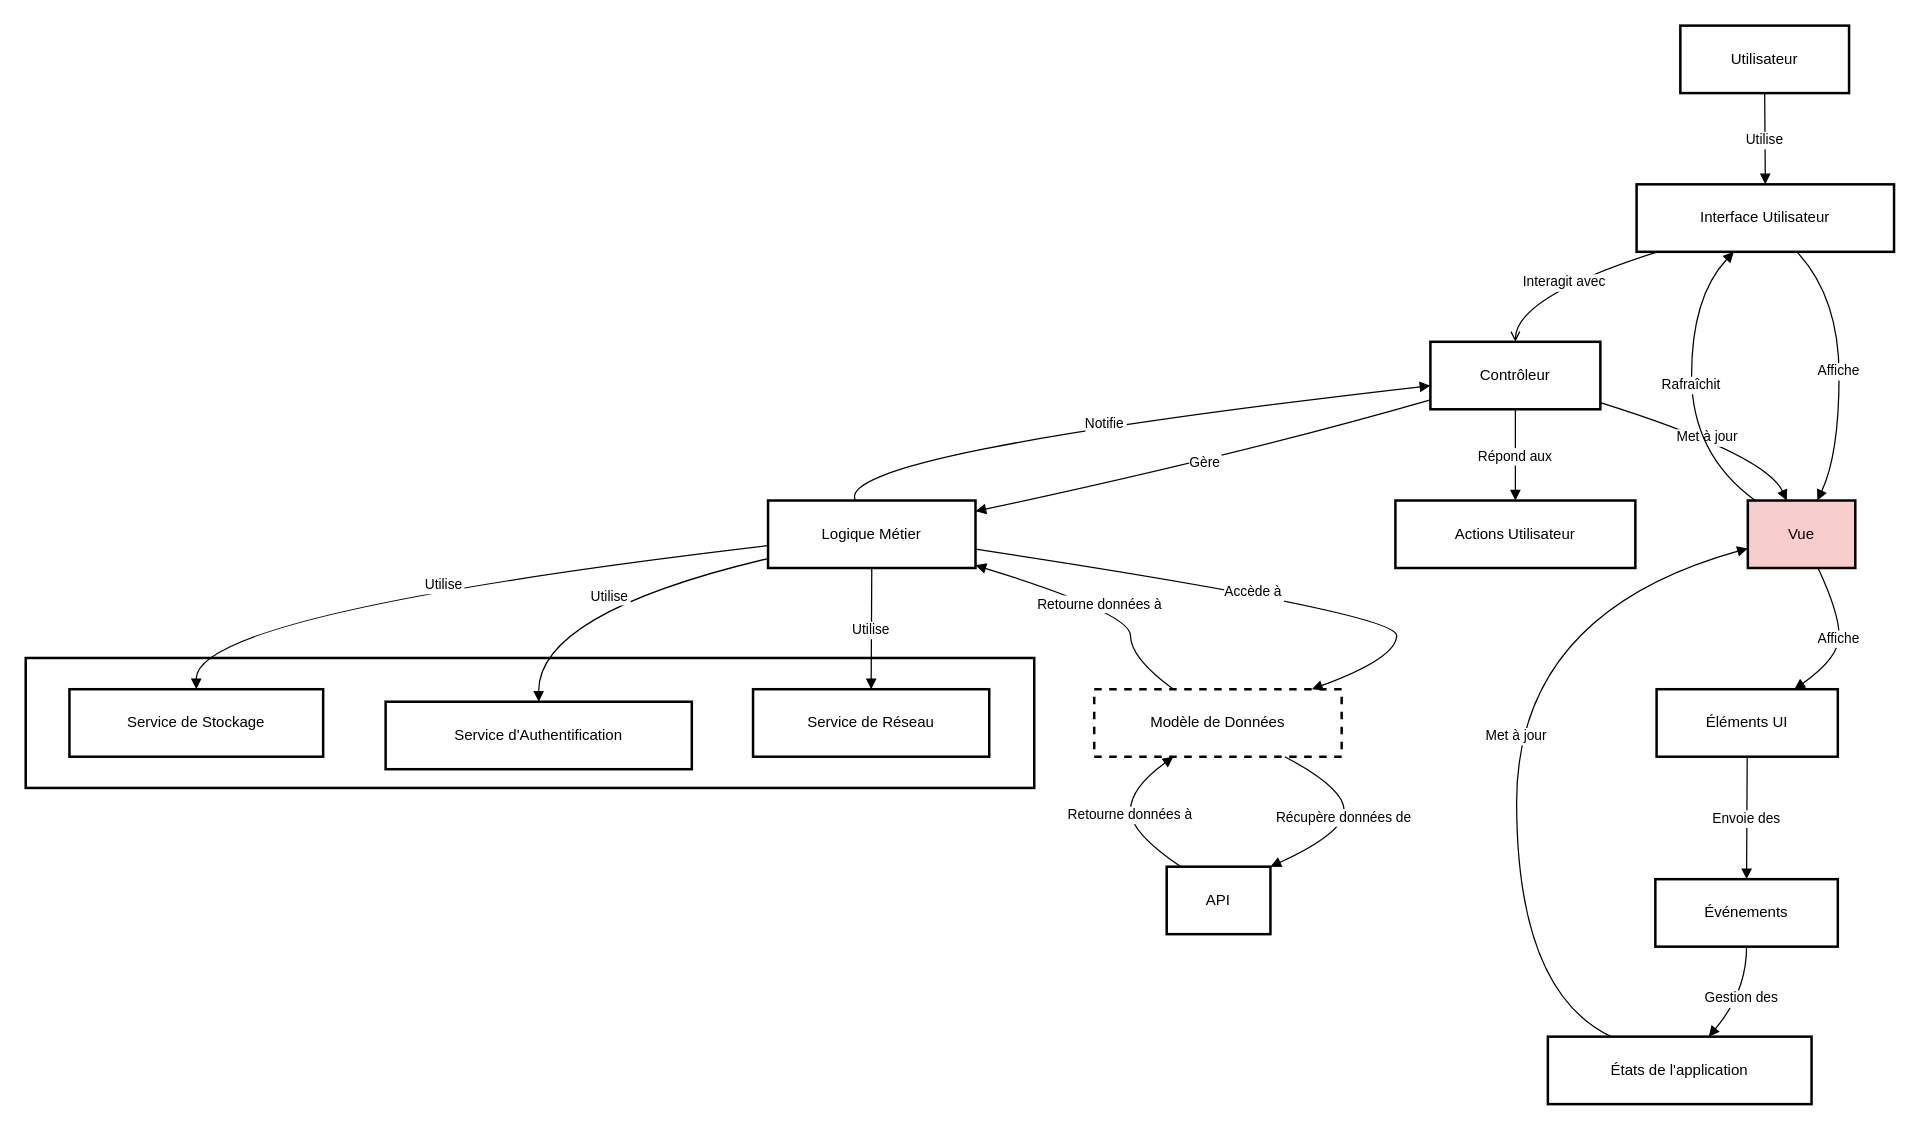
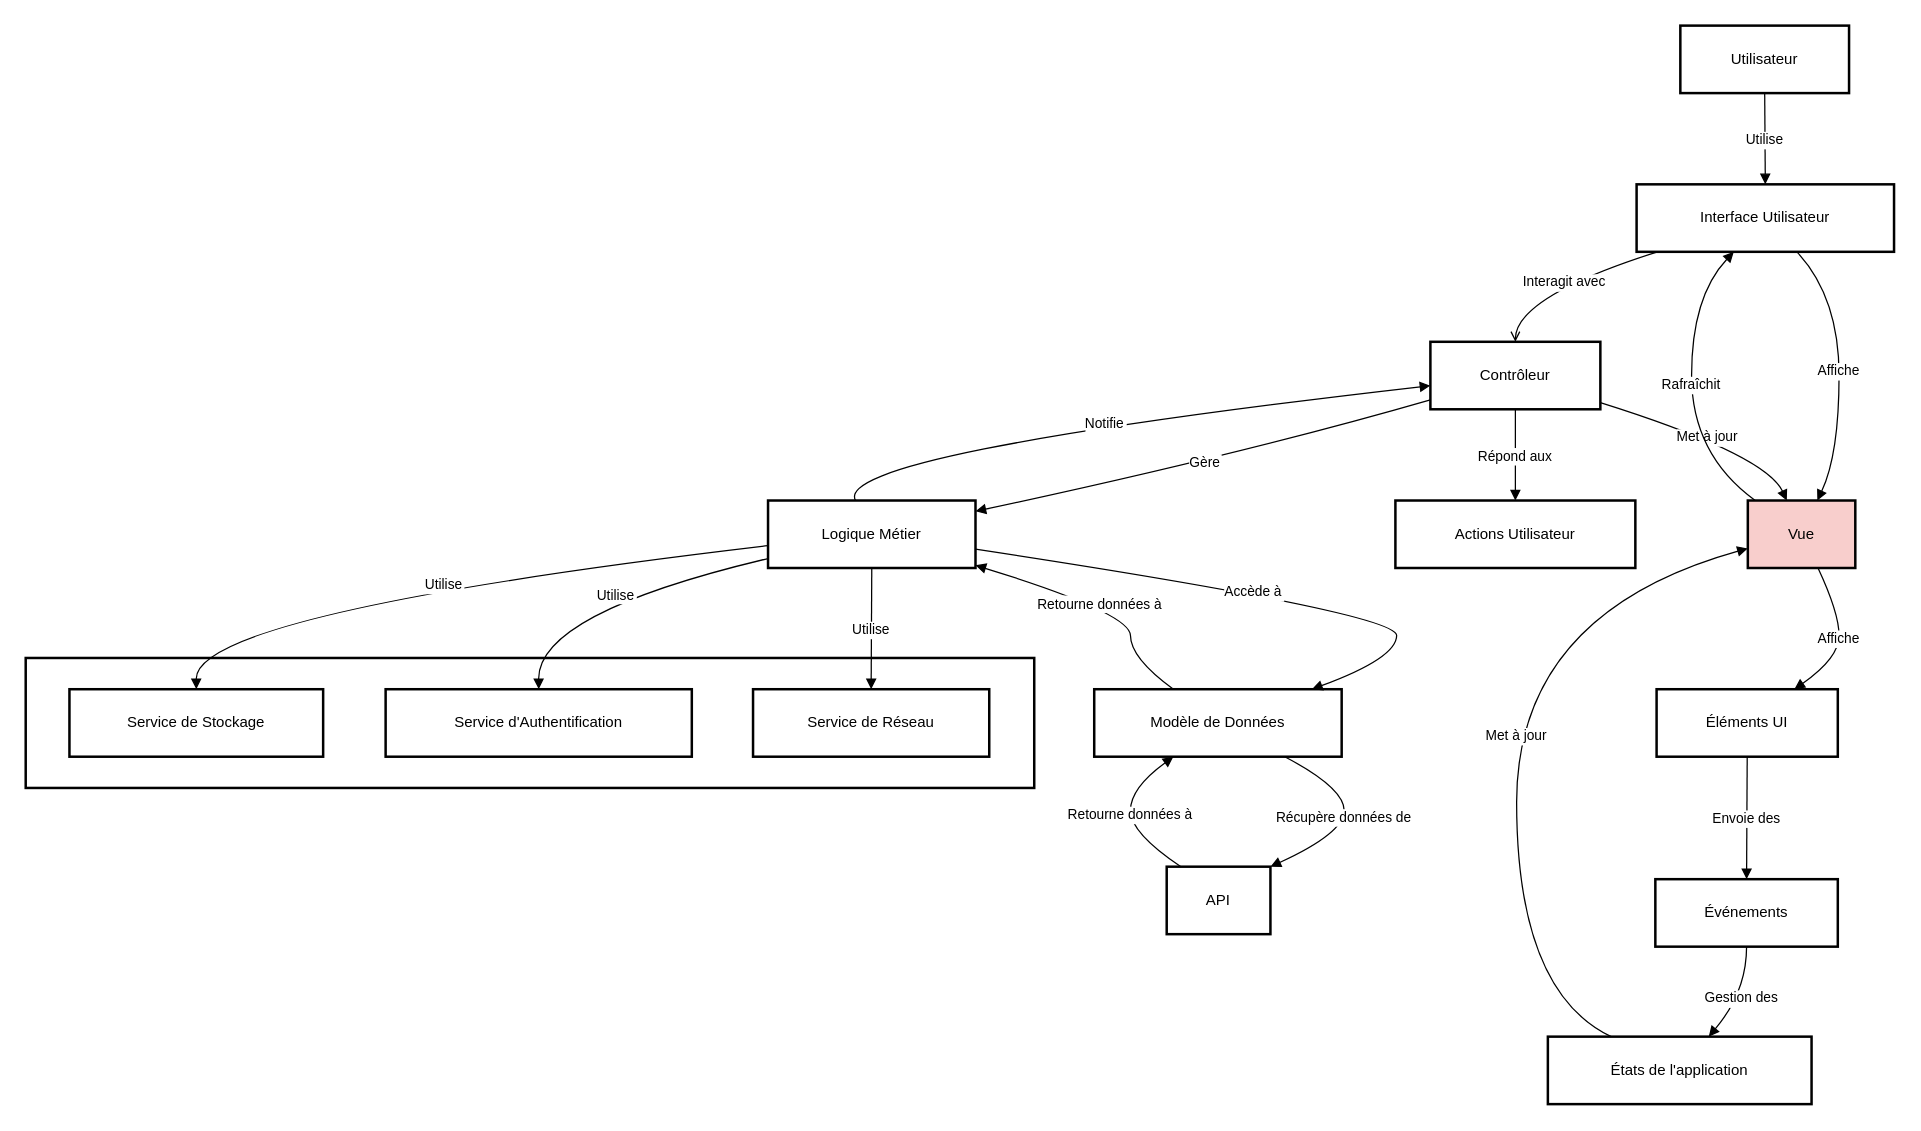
node "Modèle de Données": style dashed -> solid
node "Service d'Authentification": moved (539, 736) -> (539, 723)
